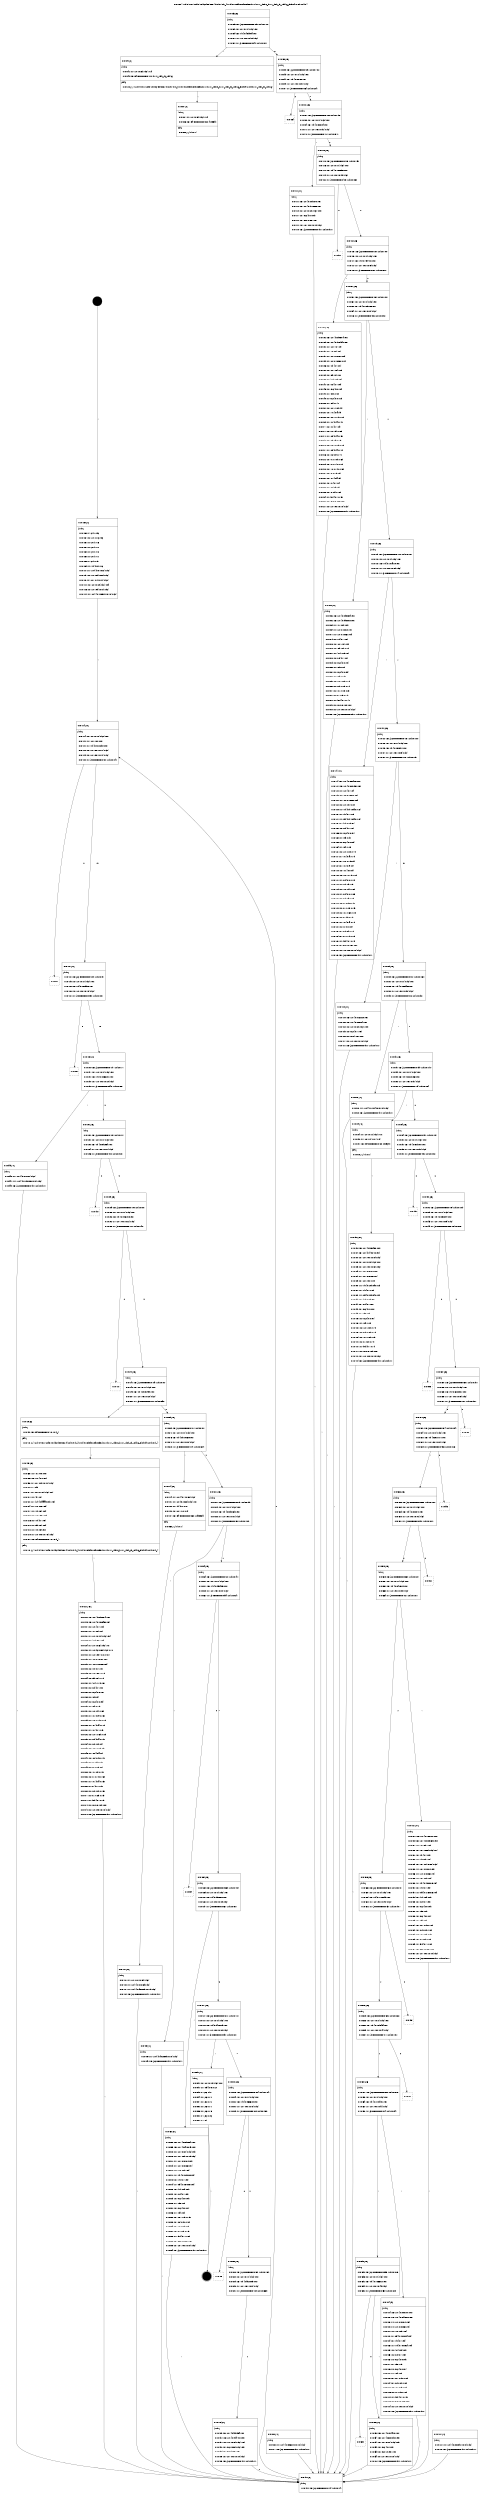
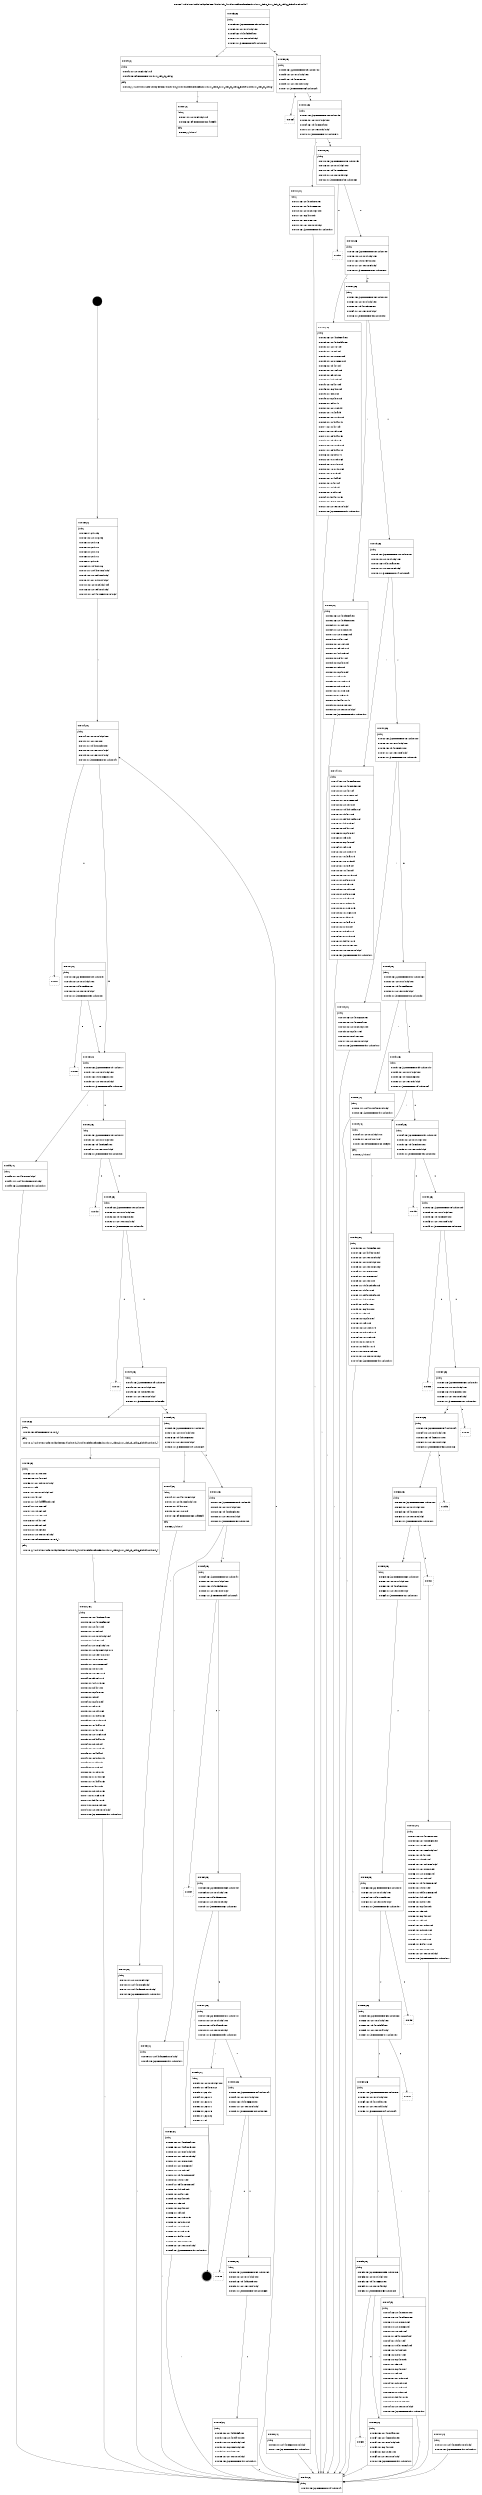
edge "0x40127f [23]" -> "0x401296 [22]": now "0x40127f [23]" -> "0x4012ac [22]"
edge "0x40154c [25]" -> "0x401987 [101]": now "0x401d32" -> "0x401987 [101]"
